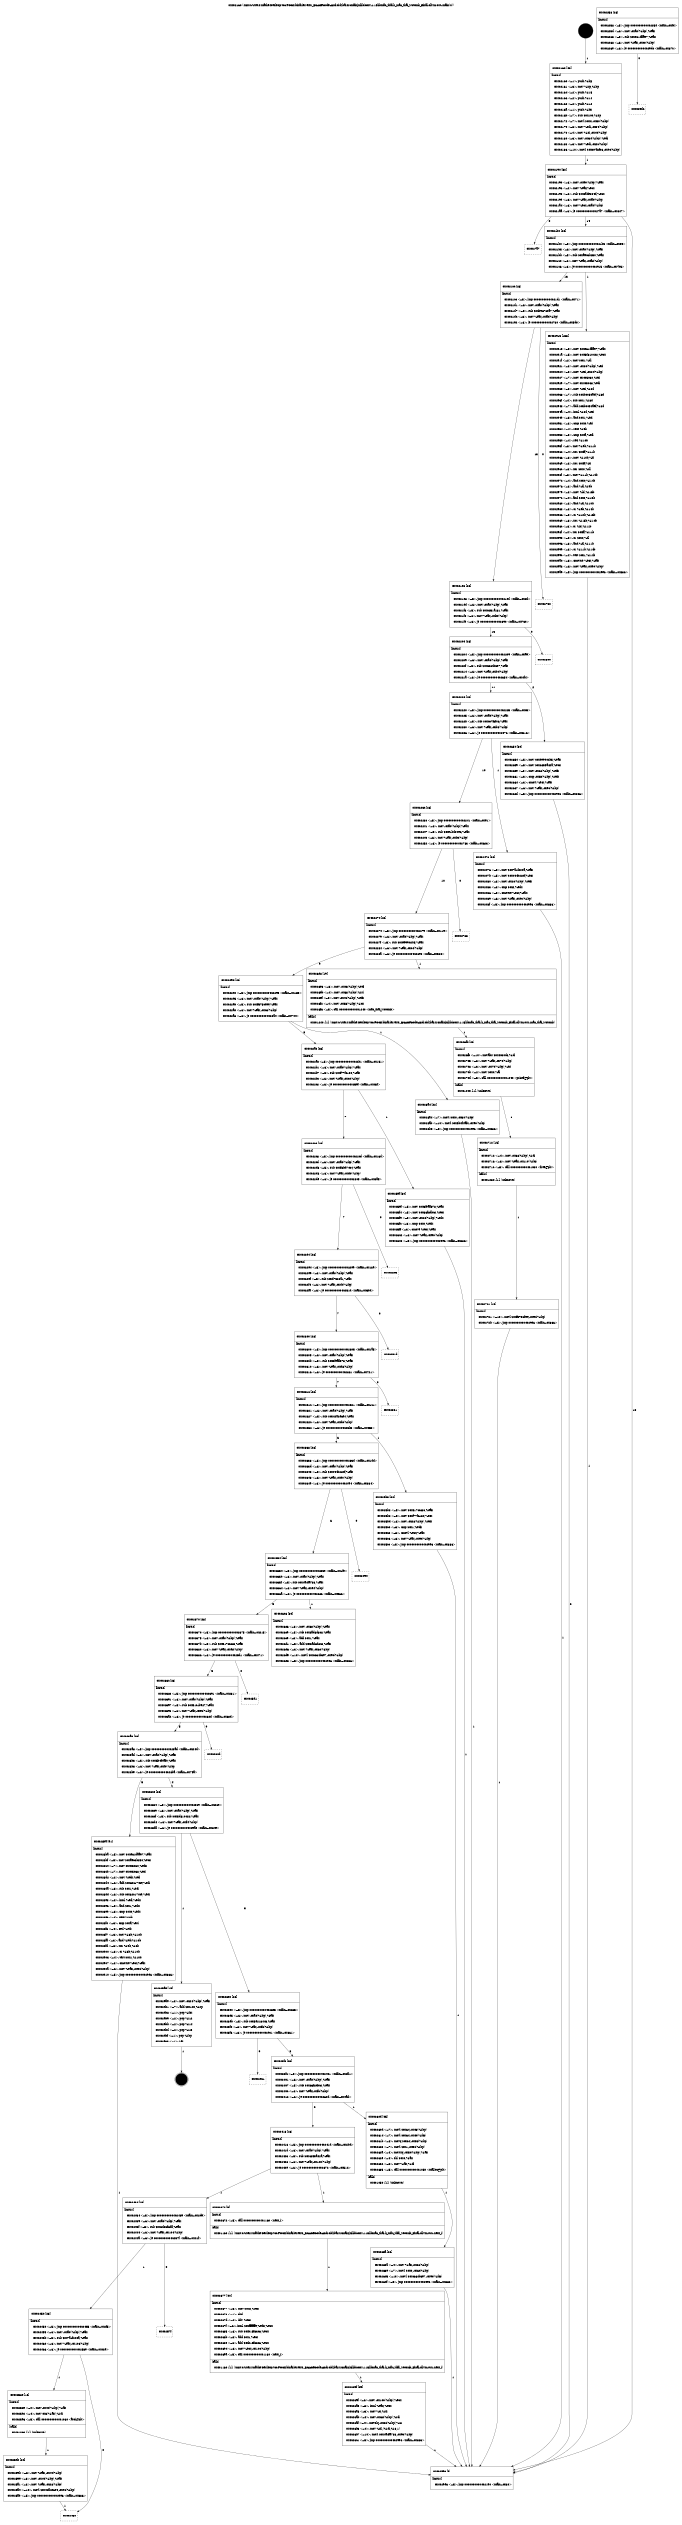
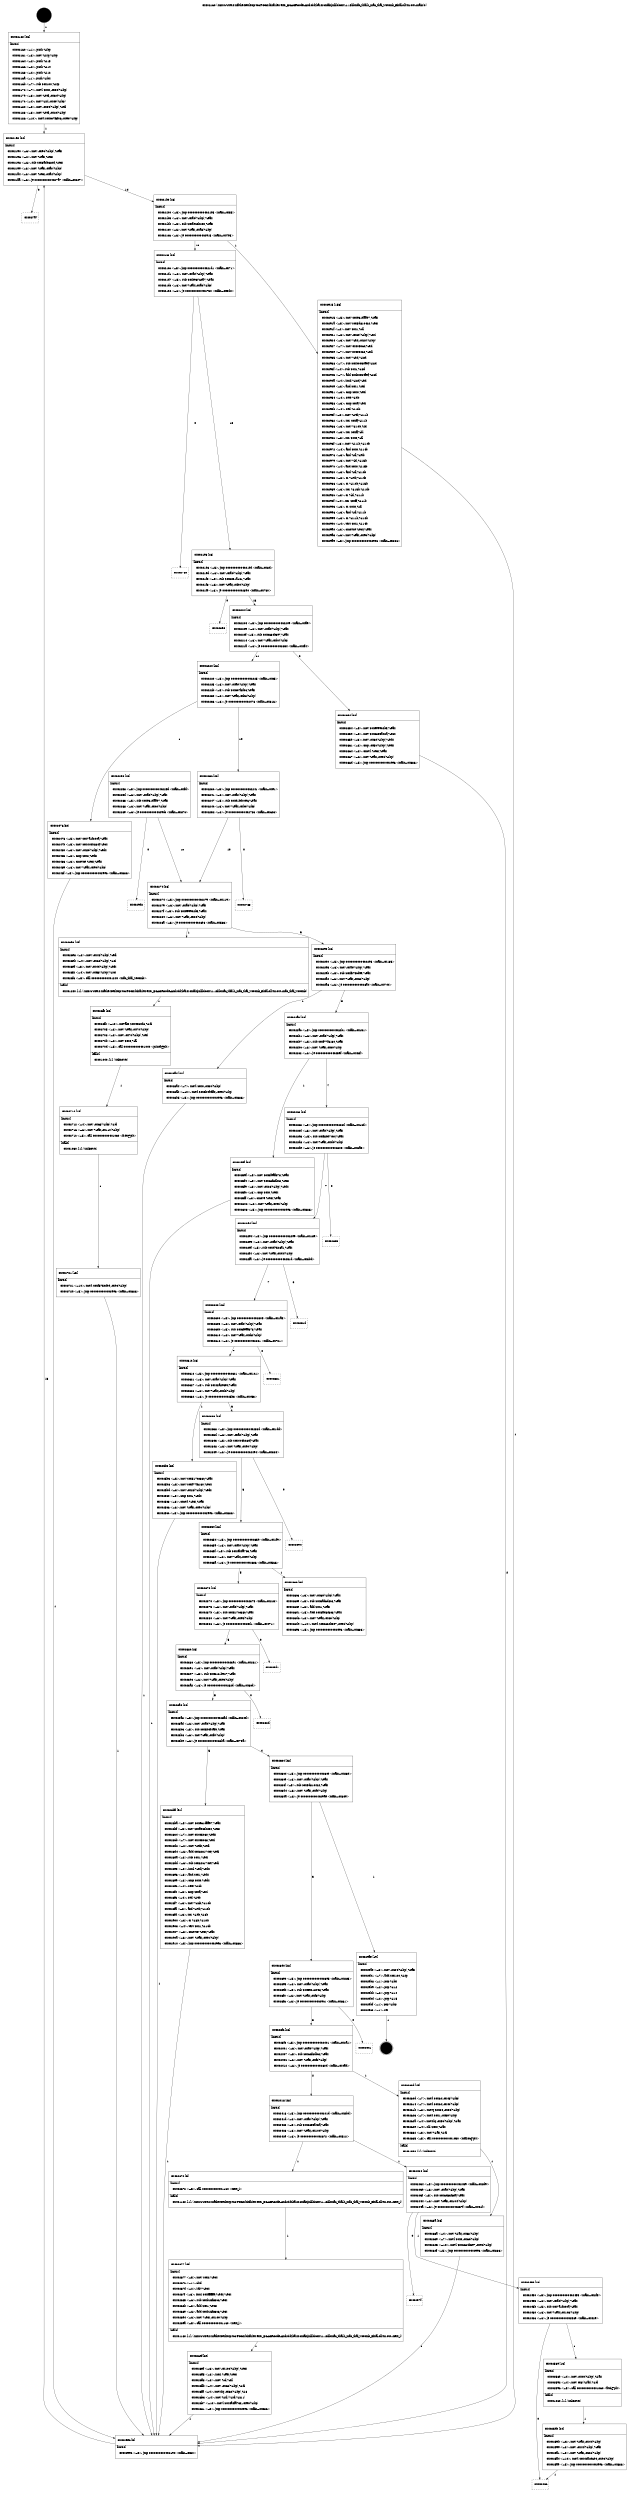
edge "0x402258 [28]" -> "0x402274 [28]": added, label "10"
edge "0x402190 [32]" -> "0x4029e6 [5]": reversed
